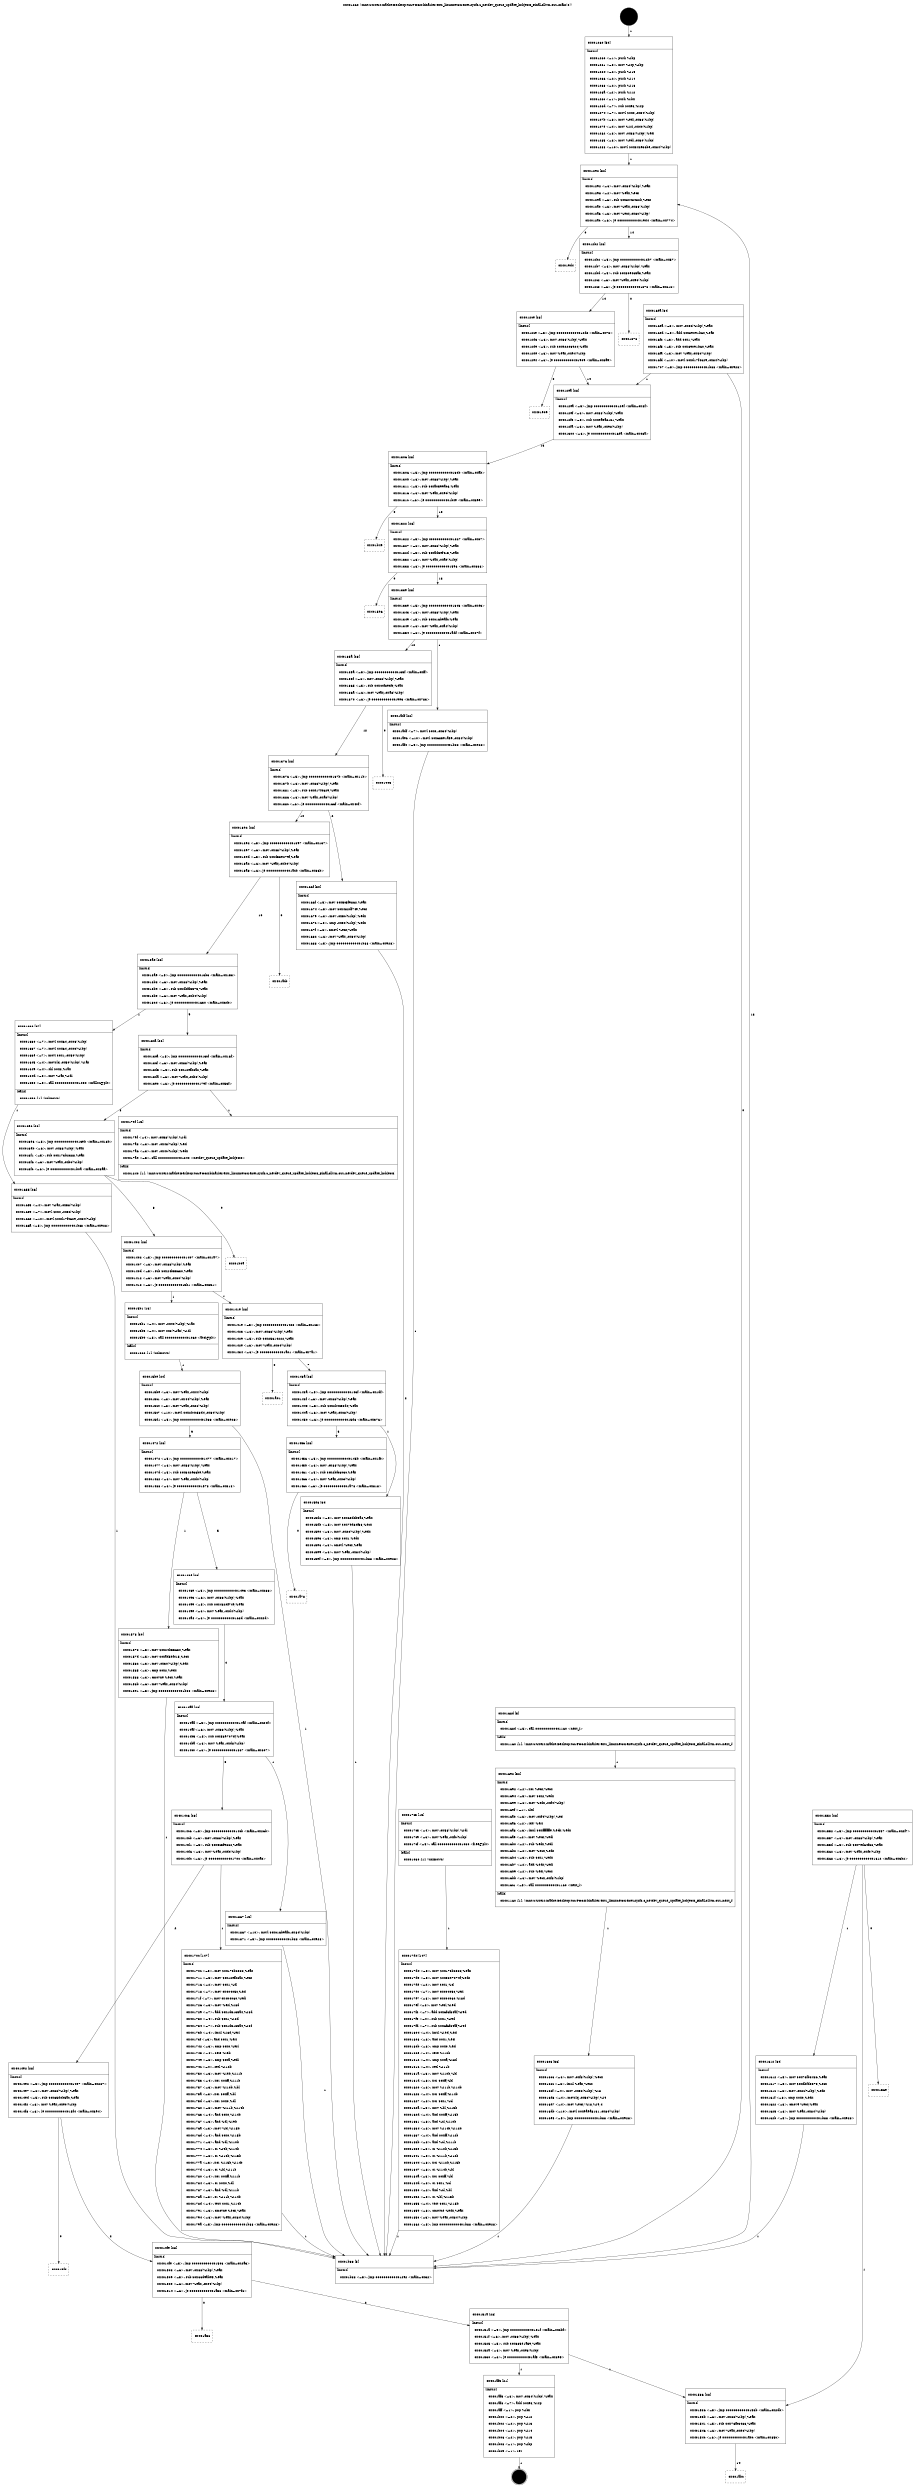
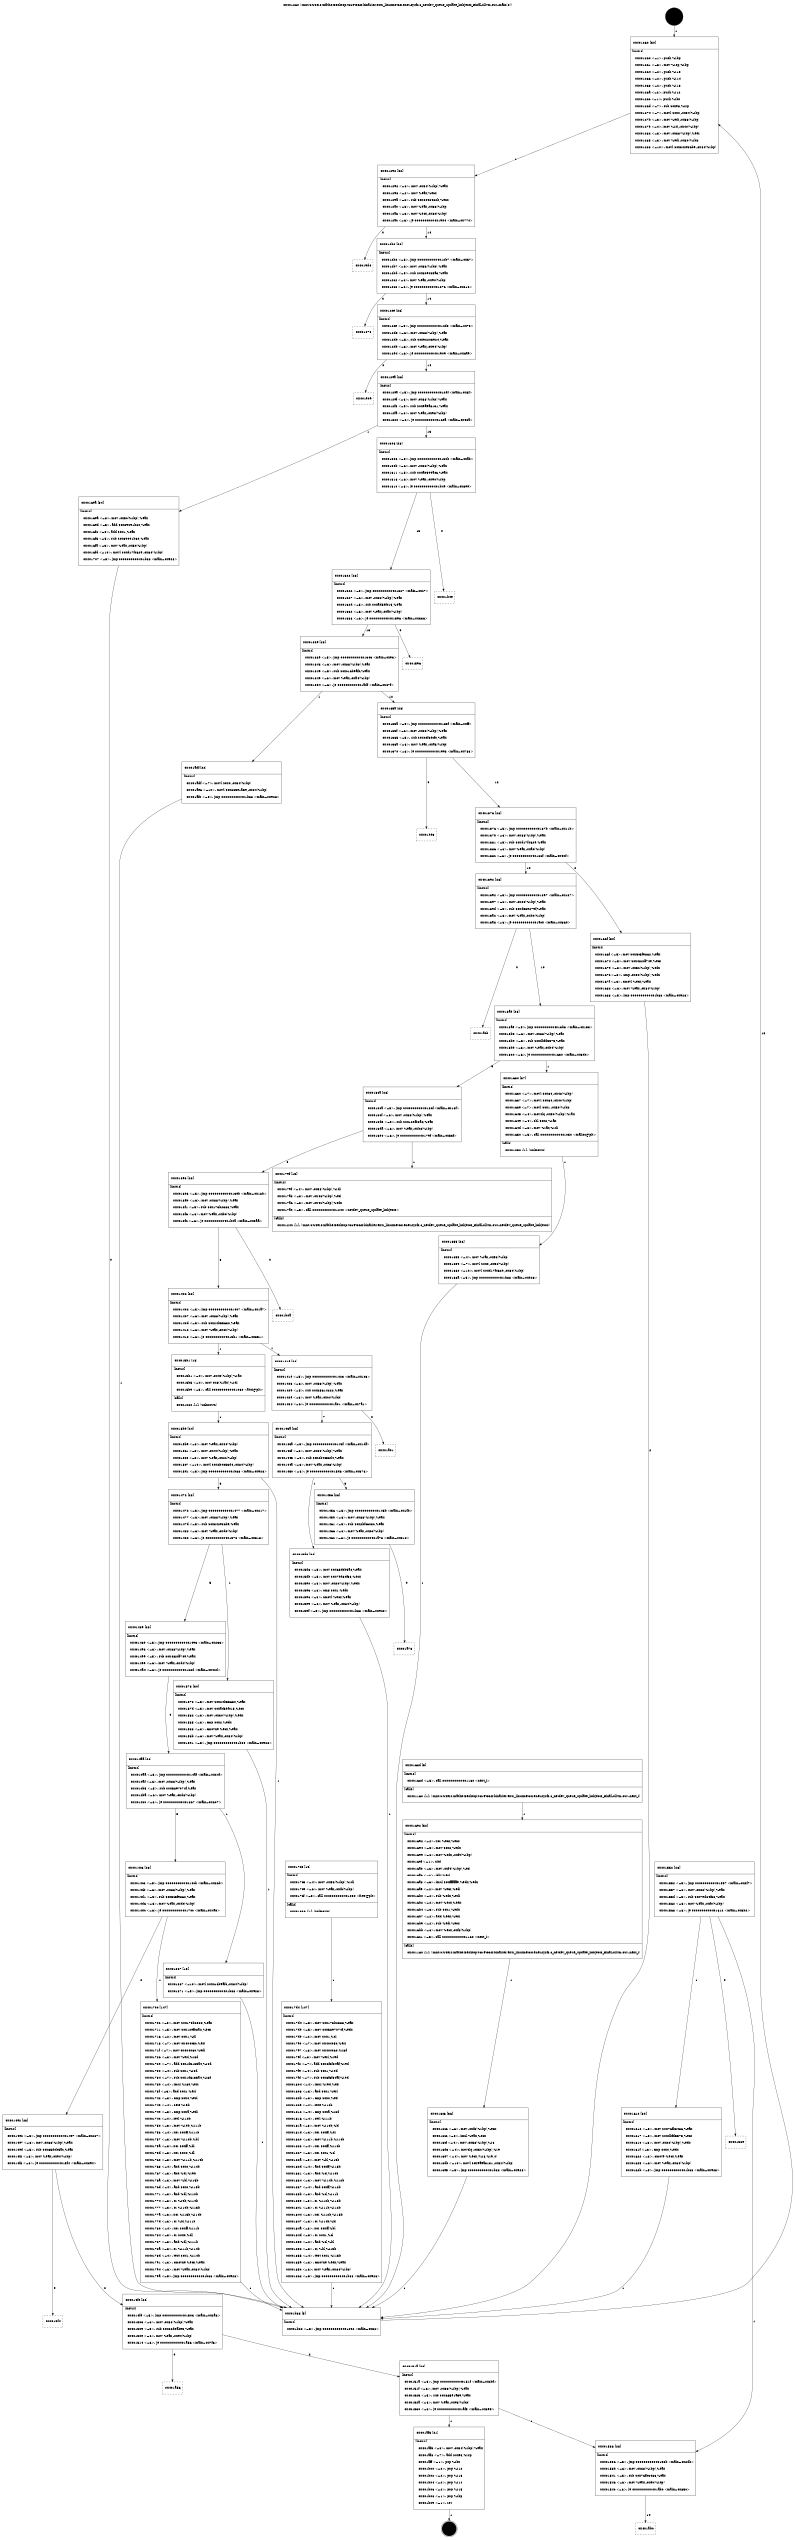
edge "0x4016ea [34]" -> "0x4012ea [28]": reversed
edge "0x401b88 [5]" -> "0x401292 [32]": now "0x401b88 [5]" -> "0x401260 [50]"
